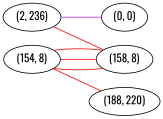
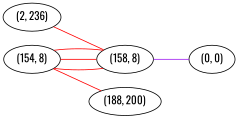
edge "(2, 236)" -- "(0, 0)": now "(158, 8)" -- "(0, 0)"
node "(188, 220)": label "(188, 220)" -> "(188, 200)"
